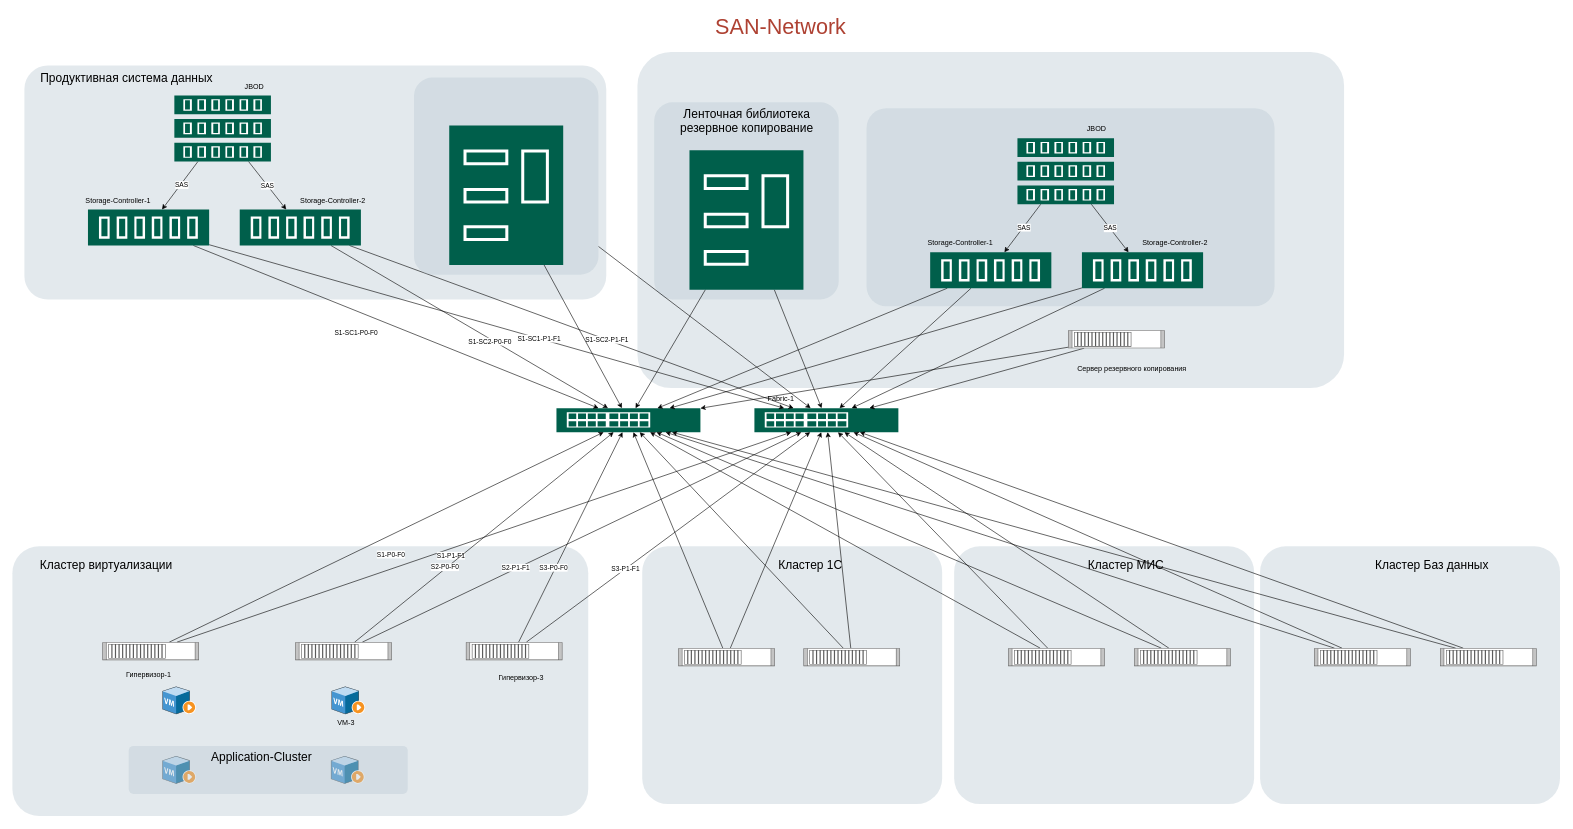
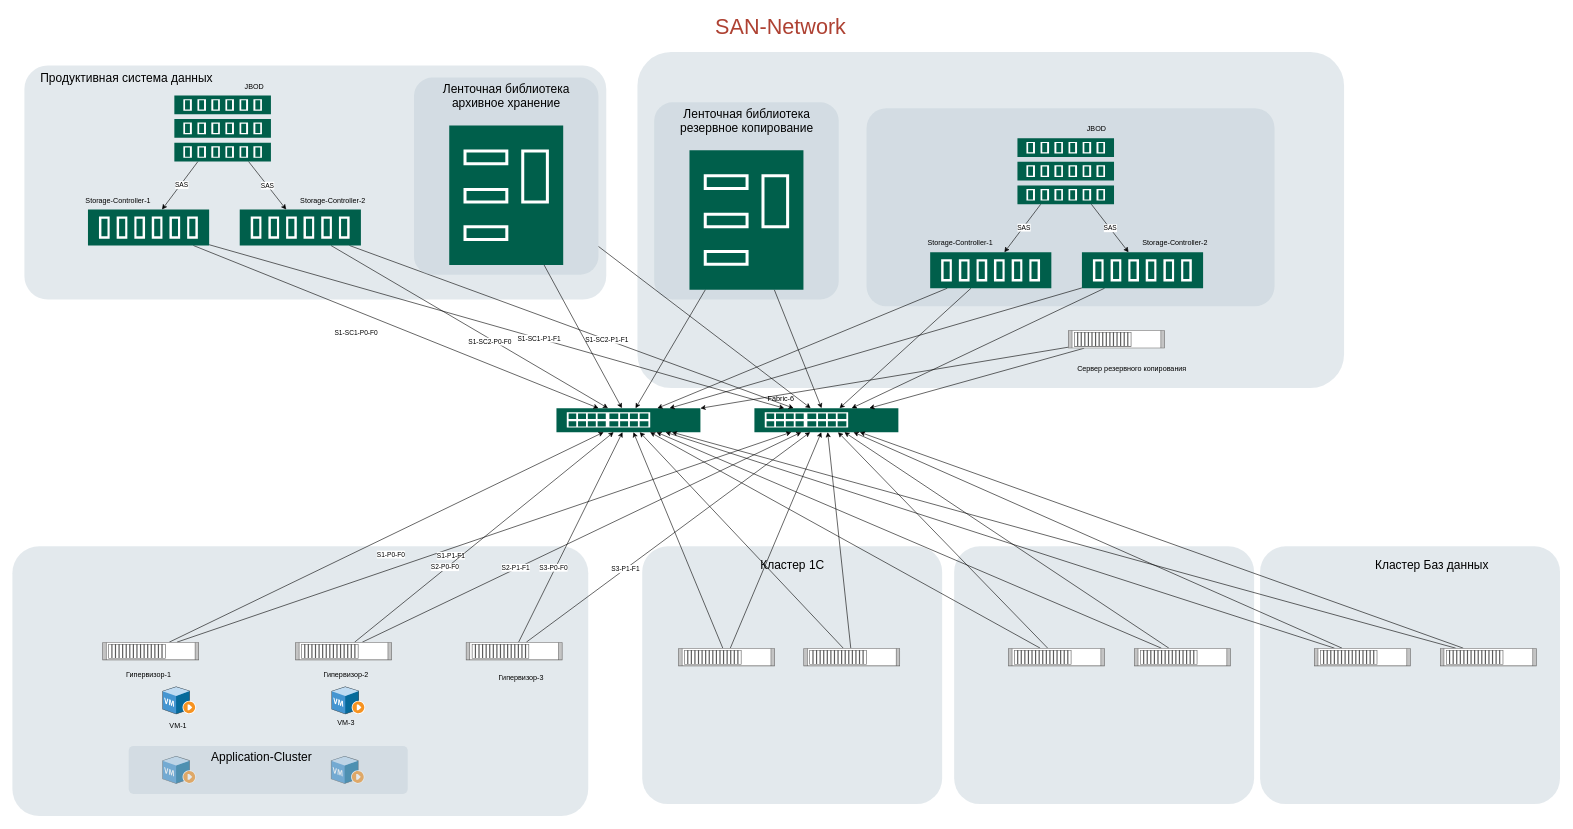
node "Ленточная библиотека архивное хранение": added
node "Fabric-1": label "Fabric-1" -> "Fabric-6"
node "Кластер виртуализации": removed
node "Кластер 1С": moved (810, 564) -> (792, 564)
node "Кластер МИС": removed
node "Гипервизор-2": added
node "VM-1": added
